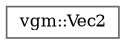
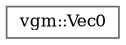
node "vgm::Vec2": label "vgm::Vec2" -> "vgm::Vec0"
